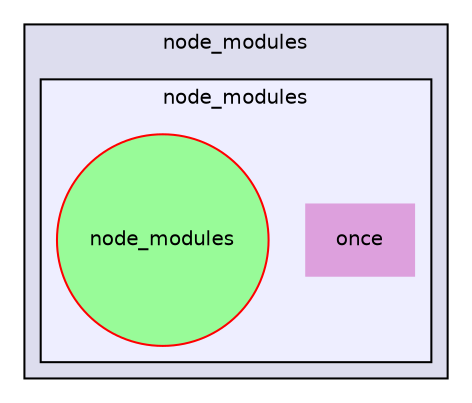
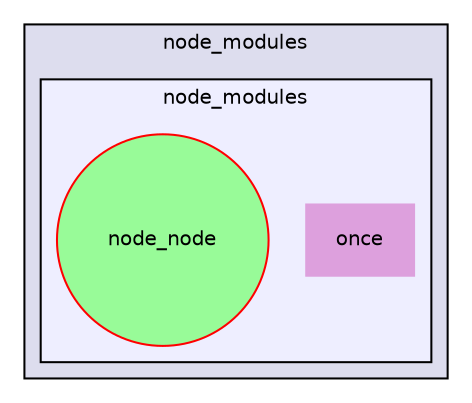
node "node_modules": label "node_modules" -> "node_node"
